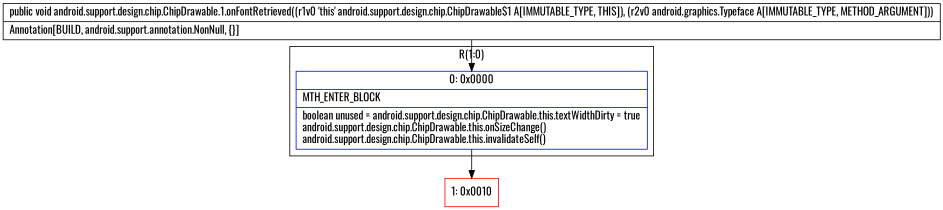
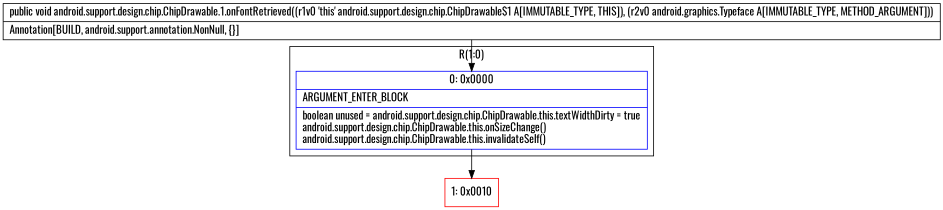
node "0: 0x0000": text "MTH_ENTER_BLOCK" -> "ARGUMENT_ENTER_BLOCK"
